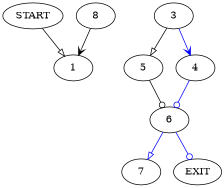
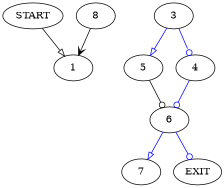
edge "3" -> "5": color black -> blue
edge "3" -> "4": arrowhead vee -> odot
